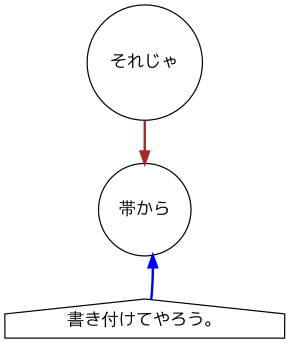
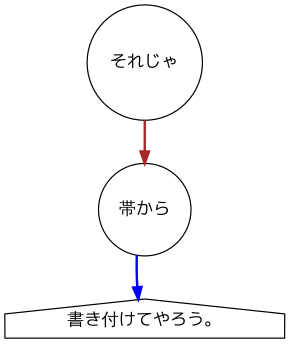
edge "書き付けてやろう。" -> "帯から": reversed
